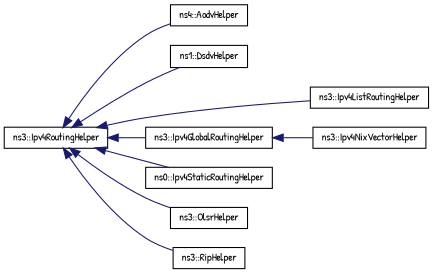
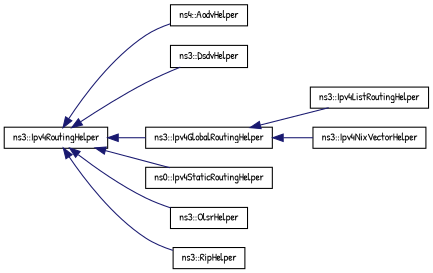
node "ns1::DsdvHelper": label "ns1::DsdvHelper" -> "ns3::DsdvHelper"
edge "ns3::Ipv4ListRoutingHelper" -> "ns3::Ipv4RoutingHelper": now "ns3::Ipv4ListRoutingHelper" -> "ns3::Ipv4GlobalRoutingHelper"
